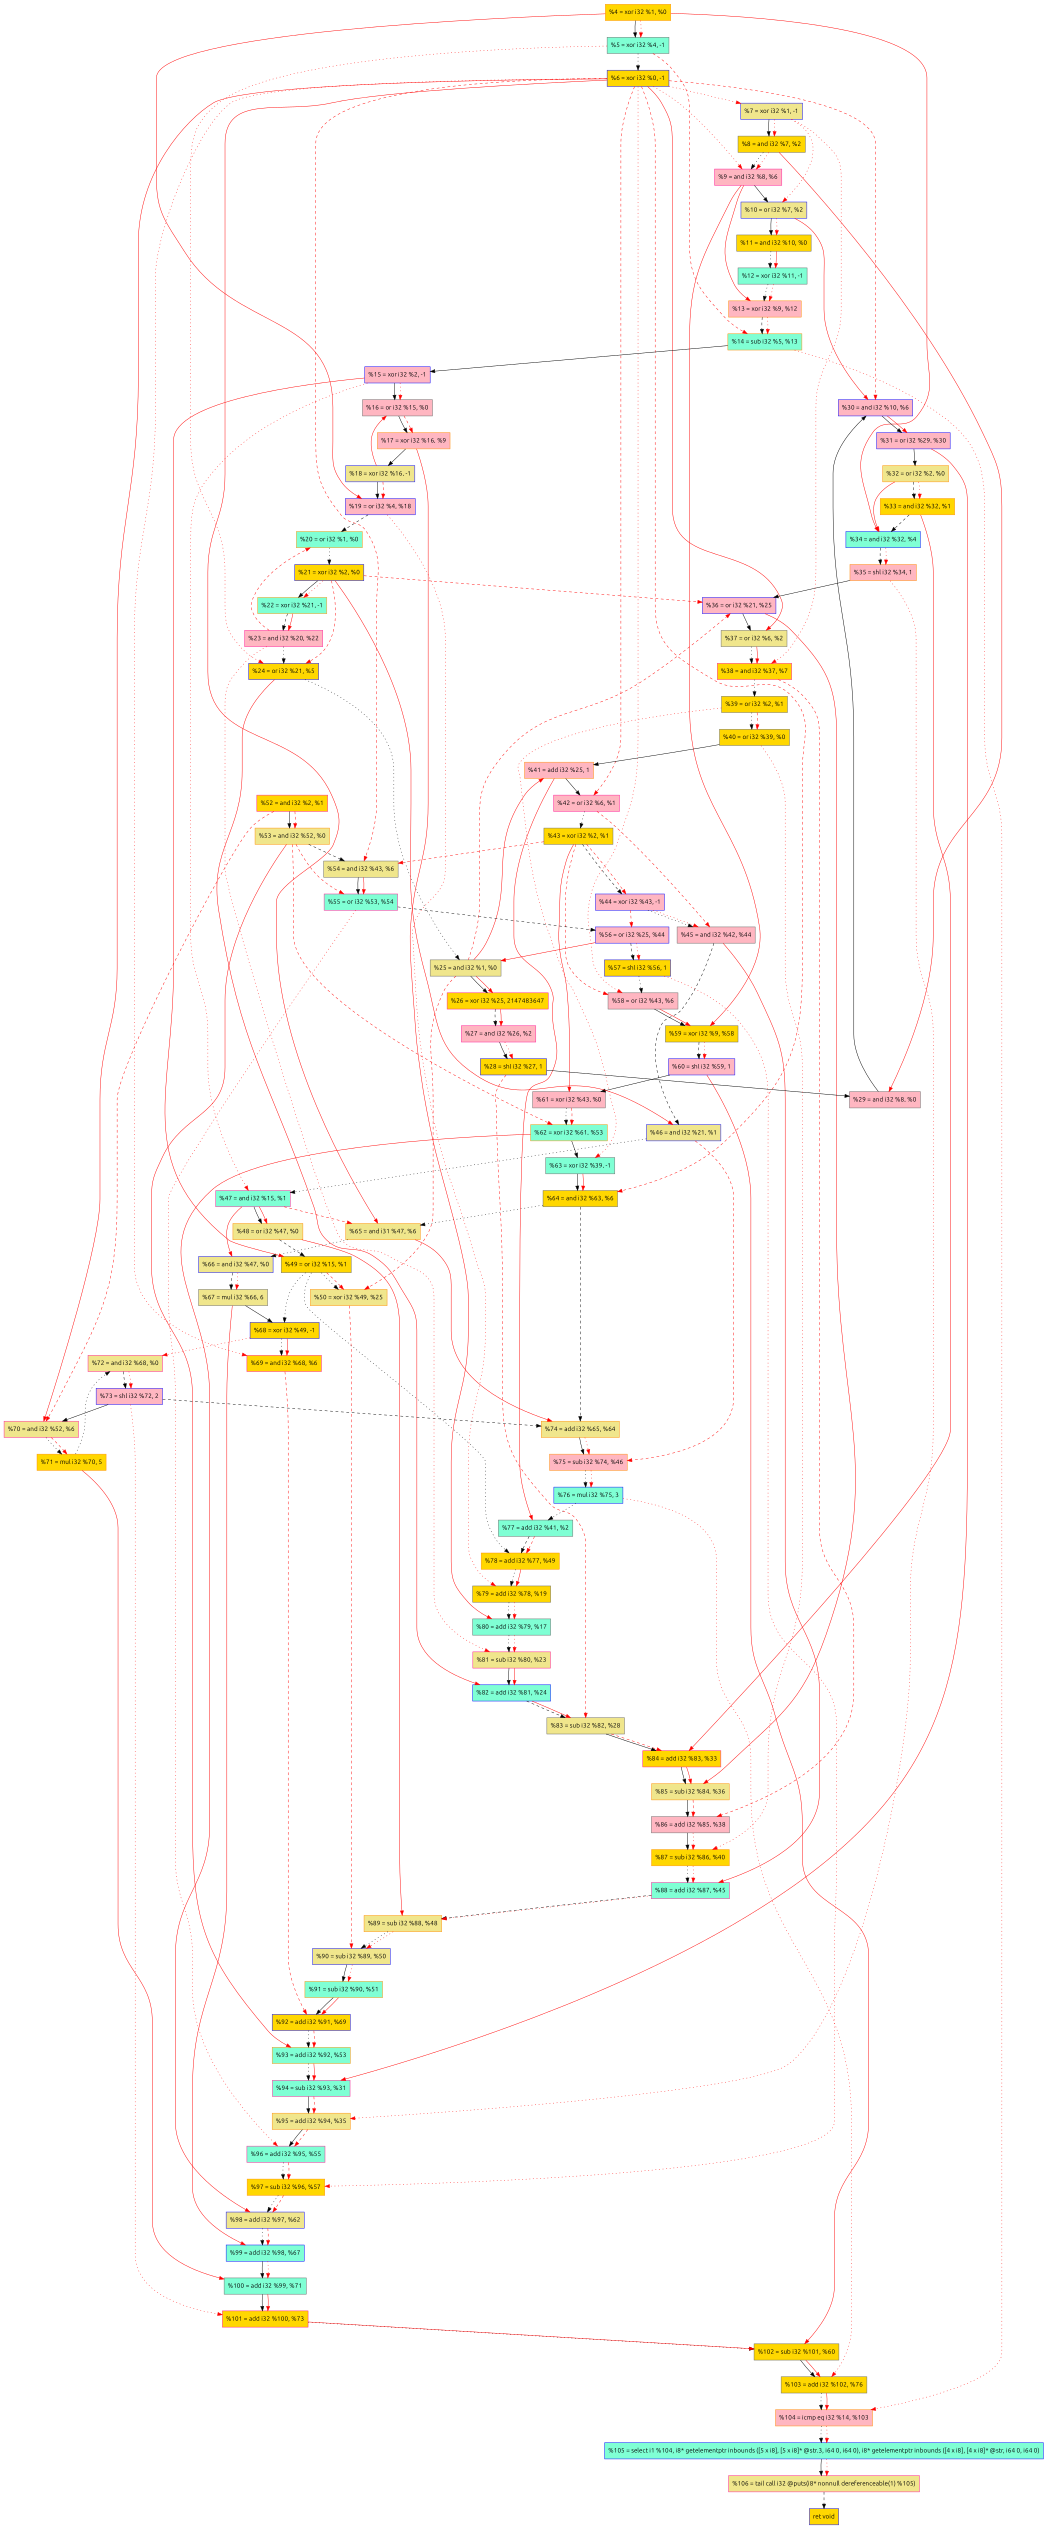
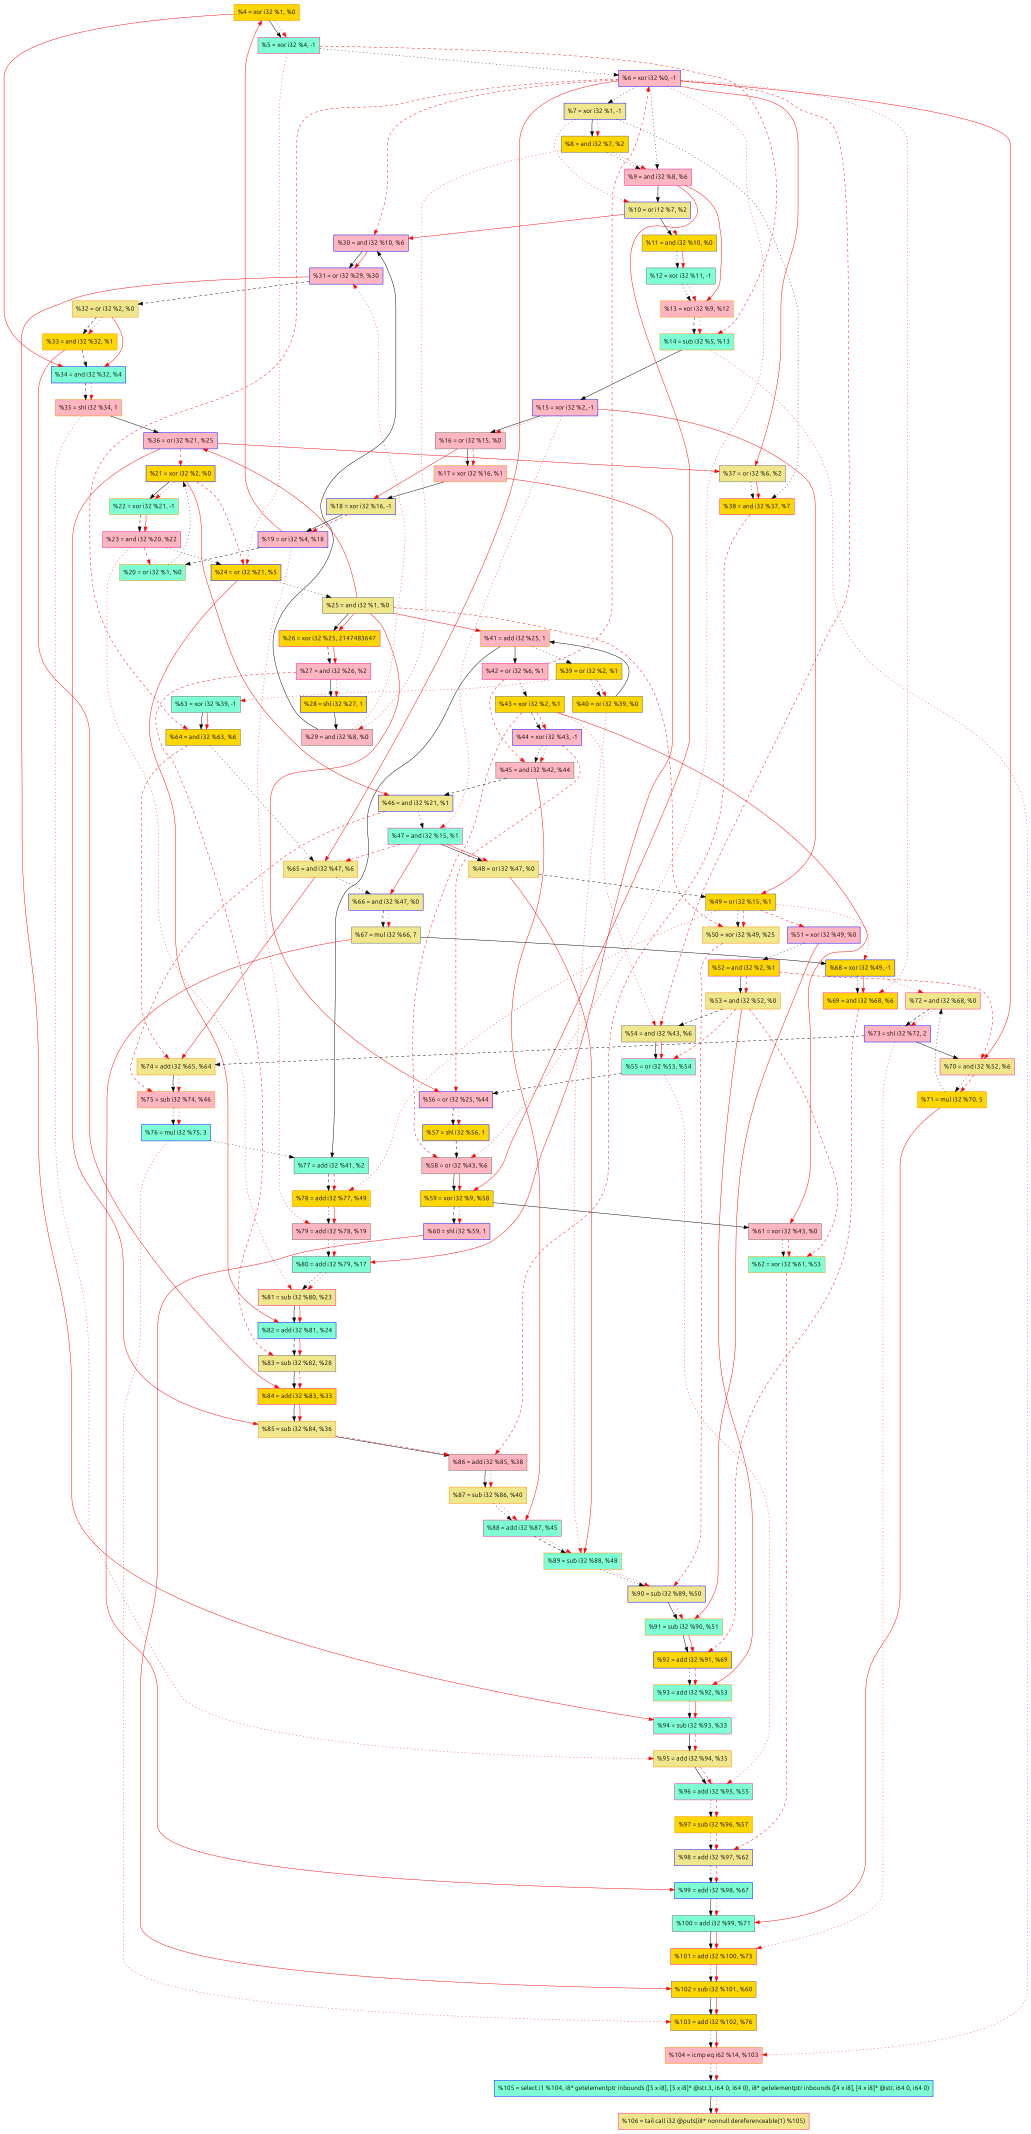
node "%5 = xor i32 %4, -1": color gray40 -> deeppink
node "%6 = xor i32 %0, -1": fillcolor gold -> lightpink
edge "%6 = xor i32 %0, -1" -> "%7 = xor i32 %1, -1": color red -> black
edge "%4 = xor i32 %1, %0" -> "%19 = or i32 %4, %18": reversed
edge "%6 = xor i32 %0, -1" -> "%9 = and i32 %8, %6": color red -> black
node "%10 = or i32 %7, %2": label "%10 = or i32 %7, %2" -> "%10 = or i12 %7, %2"
edge "%7 = xor i32 %1, -1" -> "%38 = and i32 %37, %7": color red -> black
edge "%18 = xor i32 %16, -1" -> "%16 = or i32 %15, %0": reversed
node "%17 = xor i32 %16, %9": label "%17 = xor i32 %16, %9" -> "%17 = xor i32 %16, %1"
edge "%6 = xor i32 %0, -1" -> "%42 = or i32 %6, %1": reversed
edge "%31 = or i32 %29, %30" -> "%32 = or i32 %2, %0": style solid -> dashed
edge "%29 = and i32 %8, %0" -> "%31 = or i32 %29, %30": added
edge "%21 = xor i32 %2, %0" -> "%36 = or i32 %21, %25": reversed
edge "%8 = and i32 %7, %2" -> "%29 = and i32 %8, %0": style solid -> dotted
edge "%36 = or i32 %21, %25" -> "%37 = or i32 %6, %2": color black -> red
edge "%38 = and i32 %37, %7" -> "%39 = or i32 %2, %1": now "%41 = add i32 %25, 1" -> "%39 = or i32 %2, %1"
edge "%25 = and i32 %1, %0" -> "%36 = or i32 %21, %25": style dashed -> solid
edge "%43 = xor i32 %2, %1" -> "%54 = and i32 %43, %6": style dashed -> dotted
node "%51 = xor i32 %49, %0": added
edge "%56 = or i32 %25, %44" -> "%25 = and i32 %1, %0": reversed
edge "%57 = shl i32 %56, 1" -> "%58 = or i32 %43, %6": style dotted -> dashed
edge "%60 = shl i32 %59, 1" -> "%61 = xor i32 %43, %0": now "%59 = xor i32 %9, %58" -> "%61 = xor i32 %43, %0"
edge "%41 = add i32 %25, 1" -> "%77 = add i32 %41, %2": color red -> black
edge "%62 = xor i32 %61, %53" -> "%63 = xor i32 %39, -1": removed
node "%65 = and i31 %47, %6": label "%65 = and i31 %47, %6" -> "%65 = and i32 %47, %6"
edge "%49 = or i32 %15, %1" -> "%68 = xor i32 %49, -1": color black -> red
node "%67 = mul i32 %66, 6": label "%67 = mul i32 %66, 6" -> "%67 = mul i32 %66, 7"
edge "%40 = or i32 %39, %0" -> "%87 = sub i32 %86, %40": now "%40 = or i32 %39, %0" -> "%89 = sub i32 %88, %48"
edge "%64 = and i32 %63, %6" -> "%74 = add i32 %65, %64": color black -> red
edge "%49 = or i32 %15, %1" -> "%78 = add i32 %77, %49": color black -> red
edge "%28 = shl i32 %27, 1" -> "%83 = sub i32 %82, %28": now "%27 = and i32 %26, %2" -> "%83 = sub i32 %82, %28"
edge "%62 = xor i32 %61, %53" -> "%98 = add i32 %97, %62": style solid -> dashed
node "%79 = add i32 %78, %19": fillcolor gold -> lightpink
edge "%57 = shl i32 %56, 1" -> "%97 = sub i32 %96, %57": removed
node "%87 = sub i32 %86, %40": fillcolor gold -> khaki
node "%89 = sub i32 %88, %48": fillcolor khaki -> aquamarine
node "%94 = sub i32 %93, %31": label "%94 = sub i32 %93, %31" -> "%94 = sub i32 %93, %33"
node "%104 = icmp eq i32 %14, %103": label "%104 = icmp eq i32 %14, %103" -> "%104 = icmp eq i62 %14, %103"
node "ret void": removed
